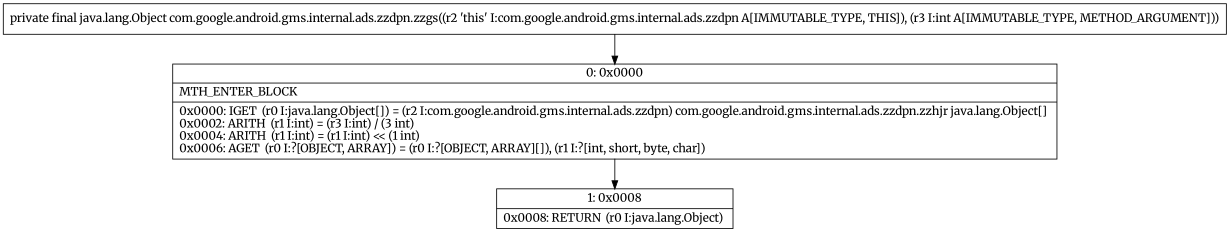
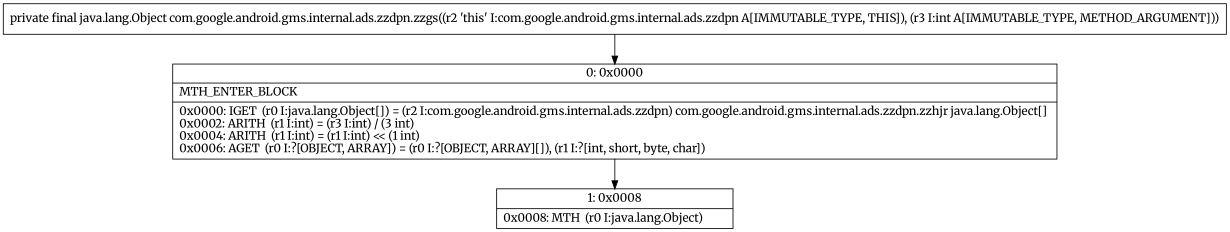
node "1: 0x0008": text "0x0008: RETURN  (r0 I:java.lang.Object)" -> "0x0008: MTH  (r0 I:java.lang.Object)"
